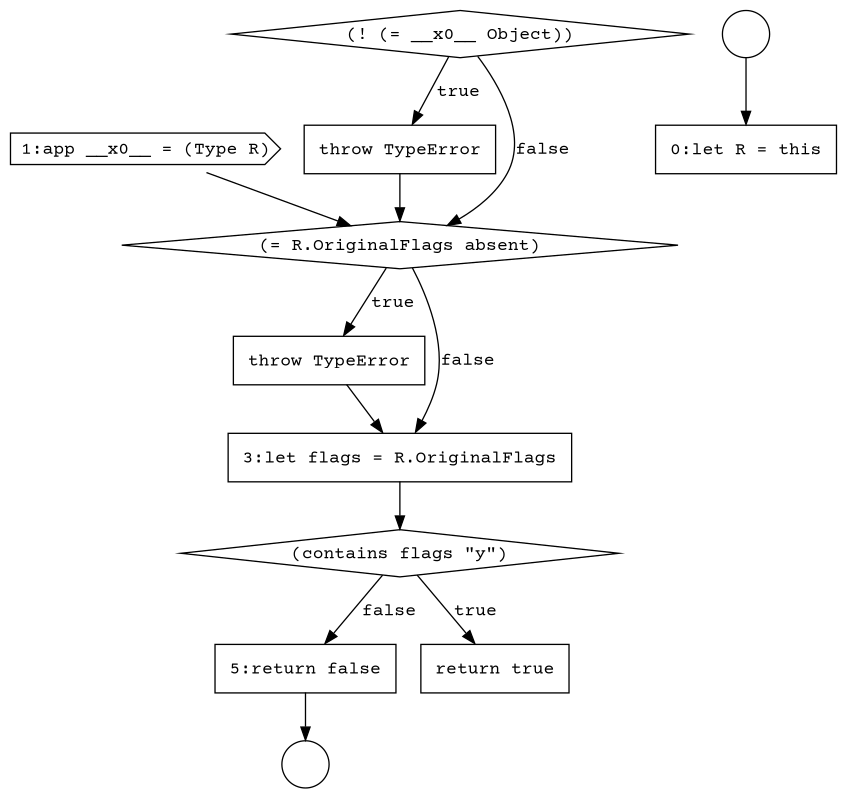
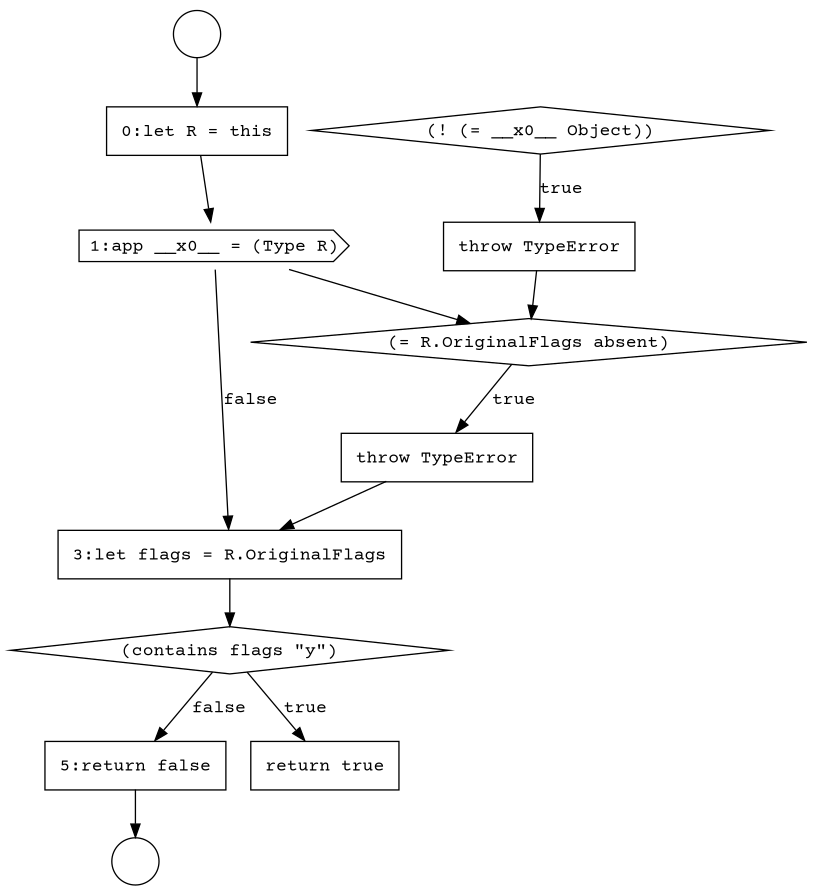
edge "(! (= __x0__ Object))" -> "(= R.OriginalFlags absent)": removed, label "false"
edge "0:let R = this" -> "1:app __x0__ = (Type R)": added
edge "(= R.OriginalFlags absent)" -> "3:let flags = R.OriginalFlags": now "1:app __x0__ = (Type R)" -> "3:let flags = R.OriginalFlags"
